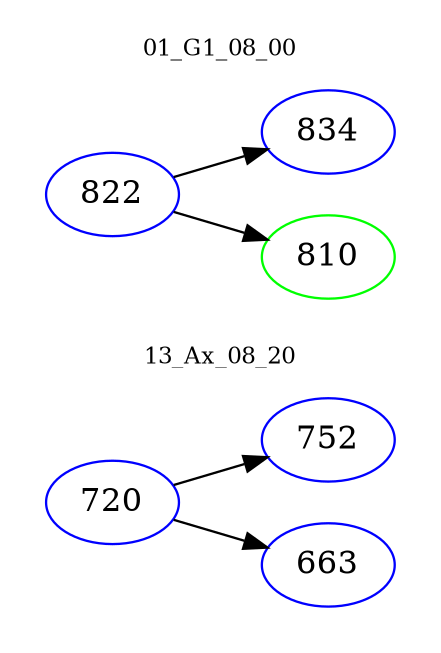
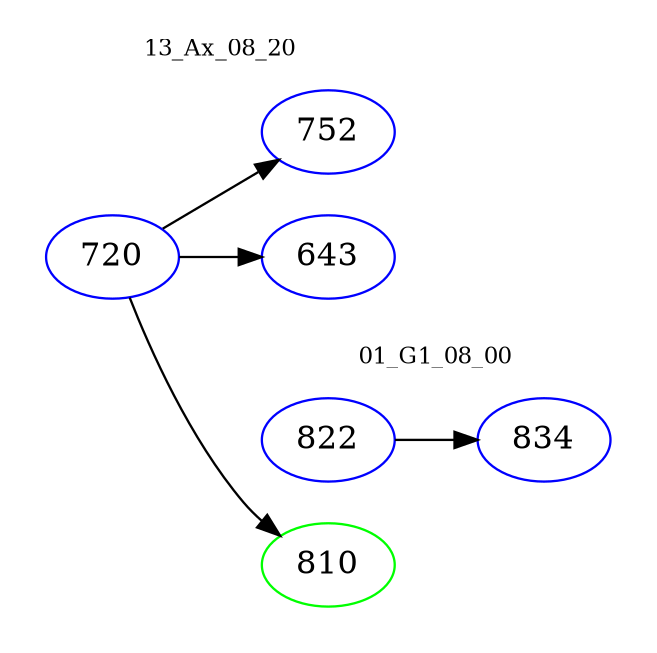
edge "822" -> "810": now "720" -> "810"
node "663": label "663" -> "643"
